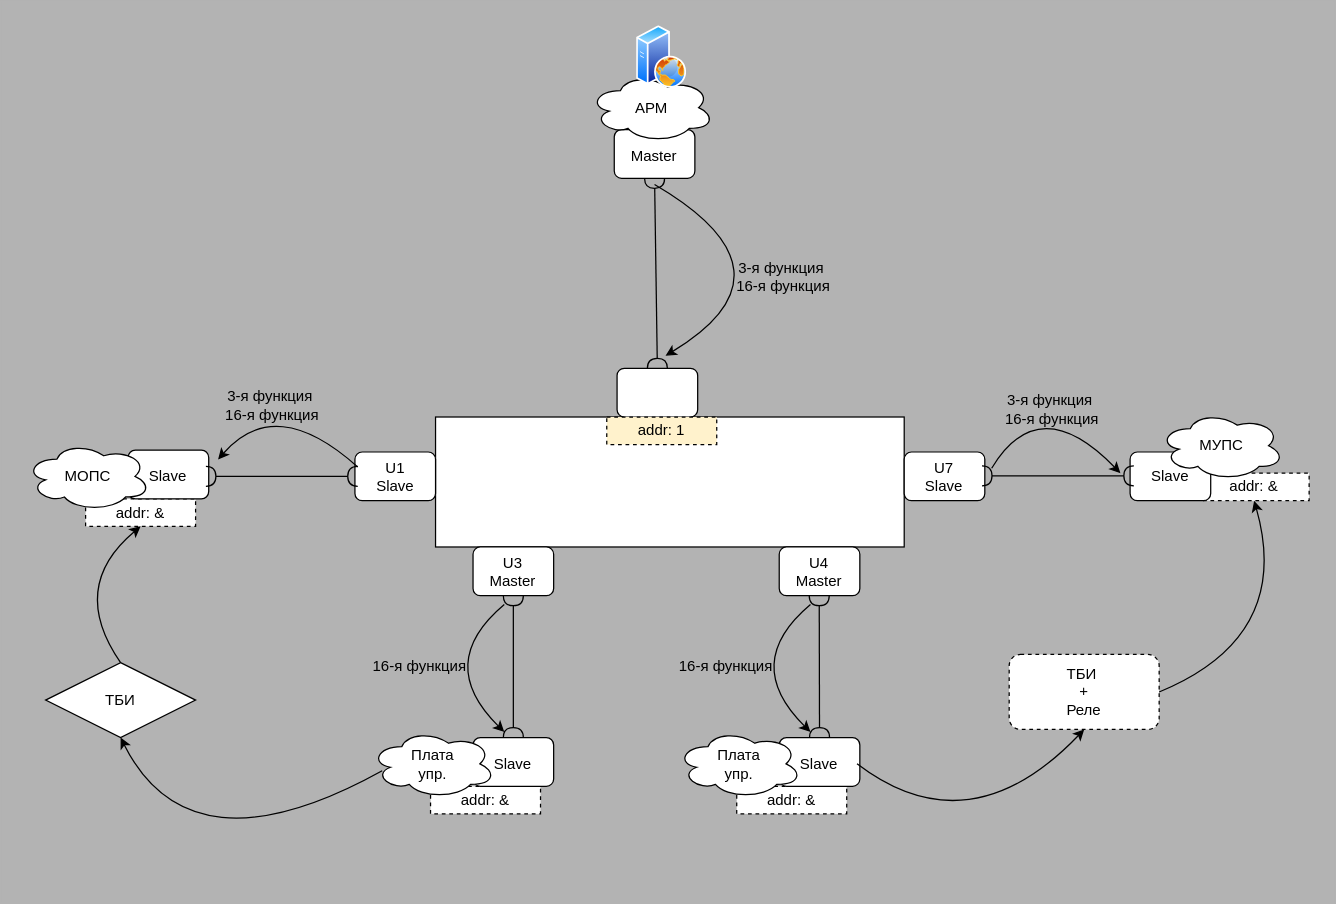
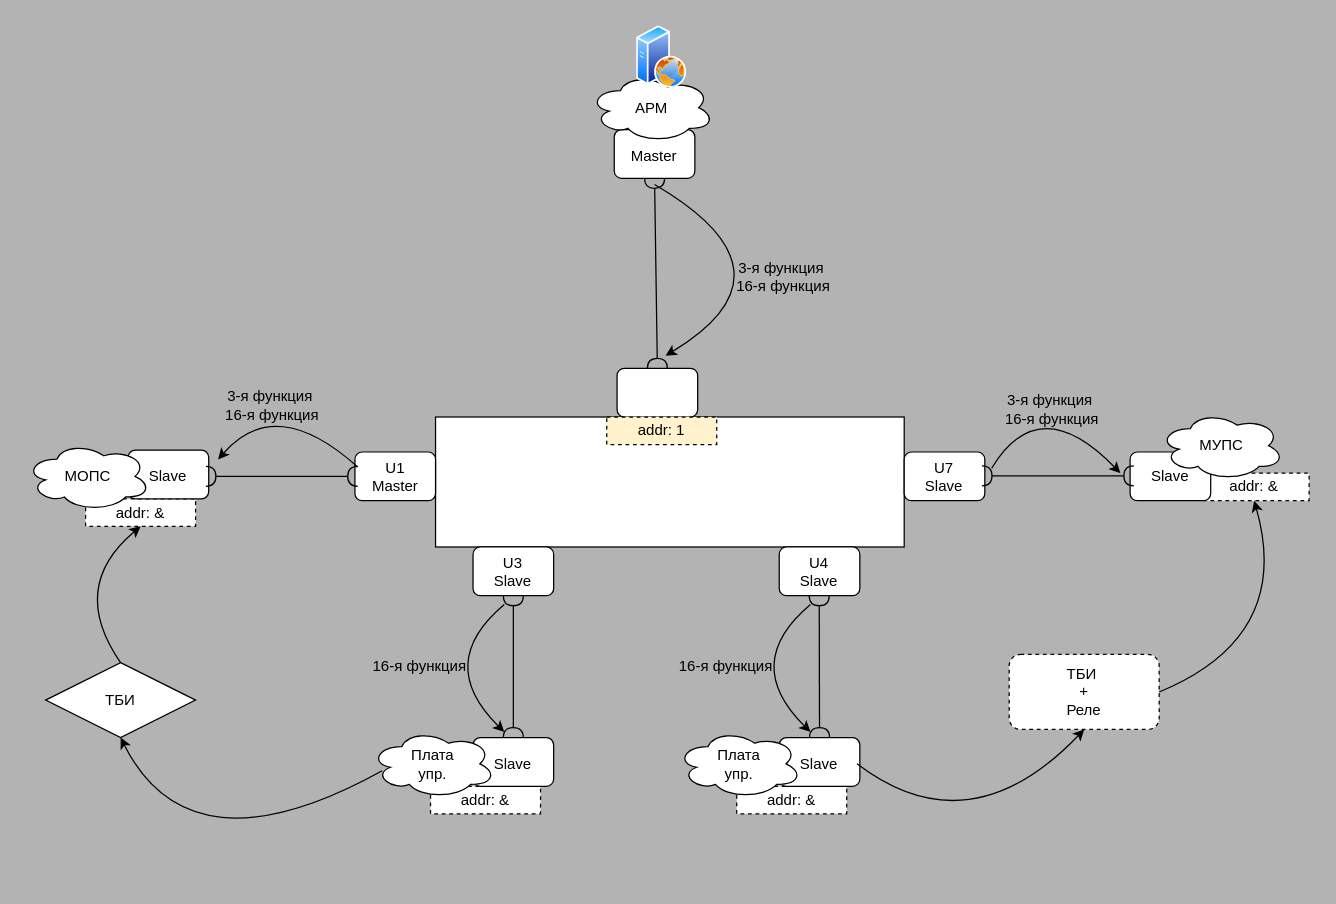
node "U1 Slave": label "U1 Slave" -> "U1 Master"
node "U3 Master": label "U3 Master" -> "U3 Slave"
node "U4 Master": label "U4 Master" -> "U4 Slave"
